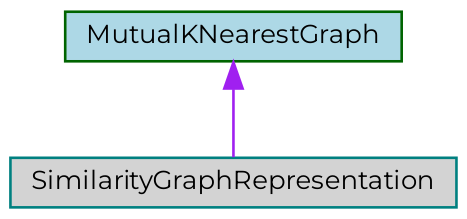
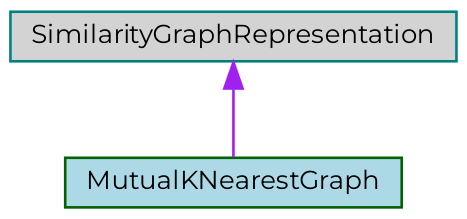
edge "SimilarityGraphRepresentation" -> "MutualKNearestGraph": reversed
